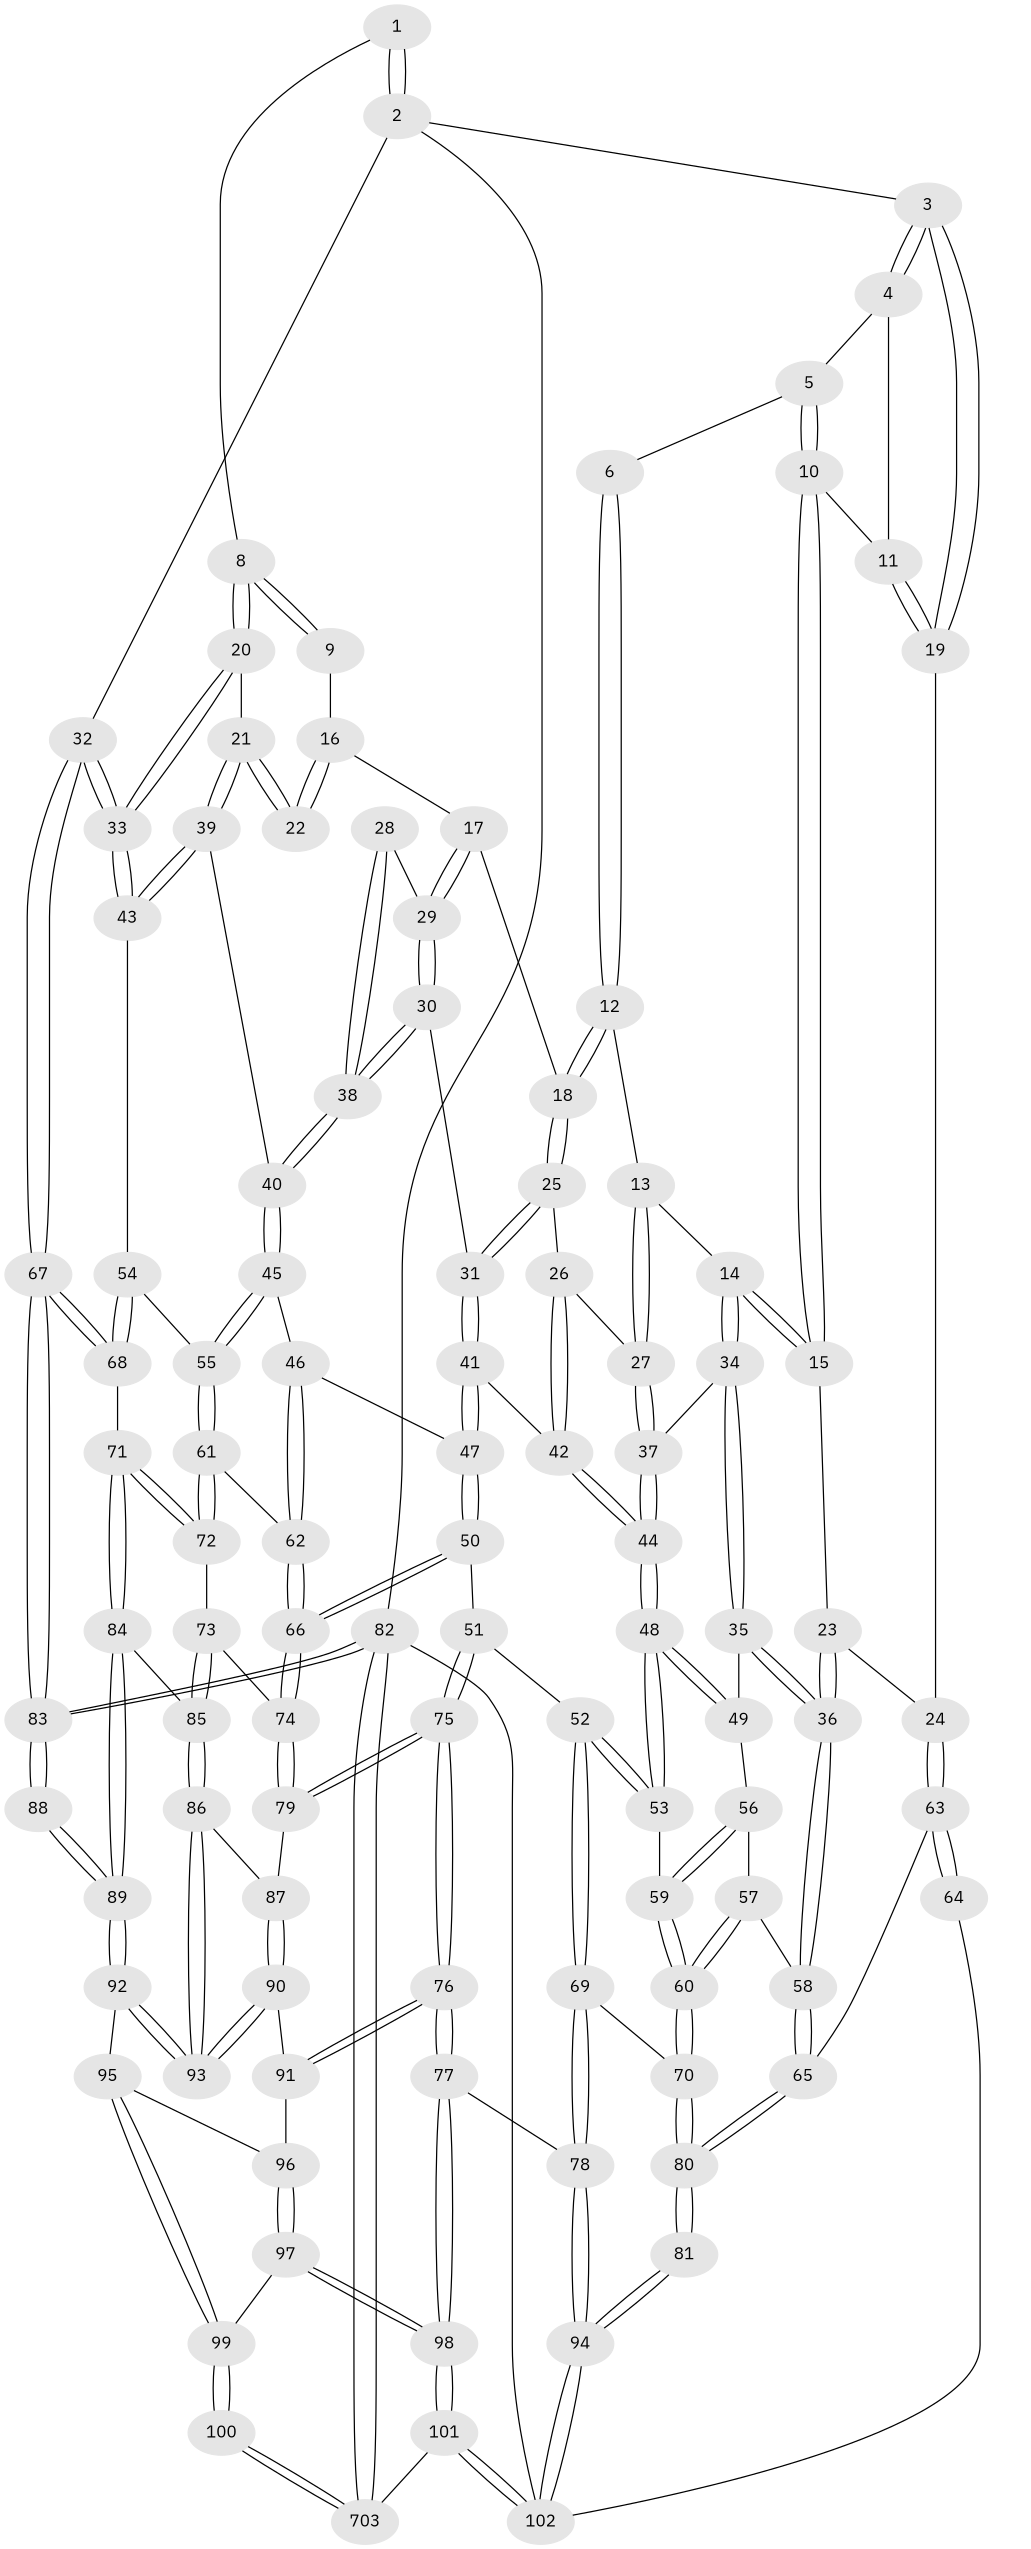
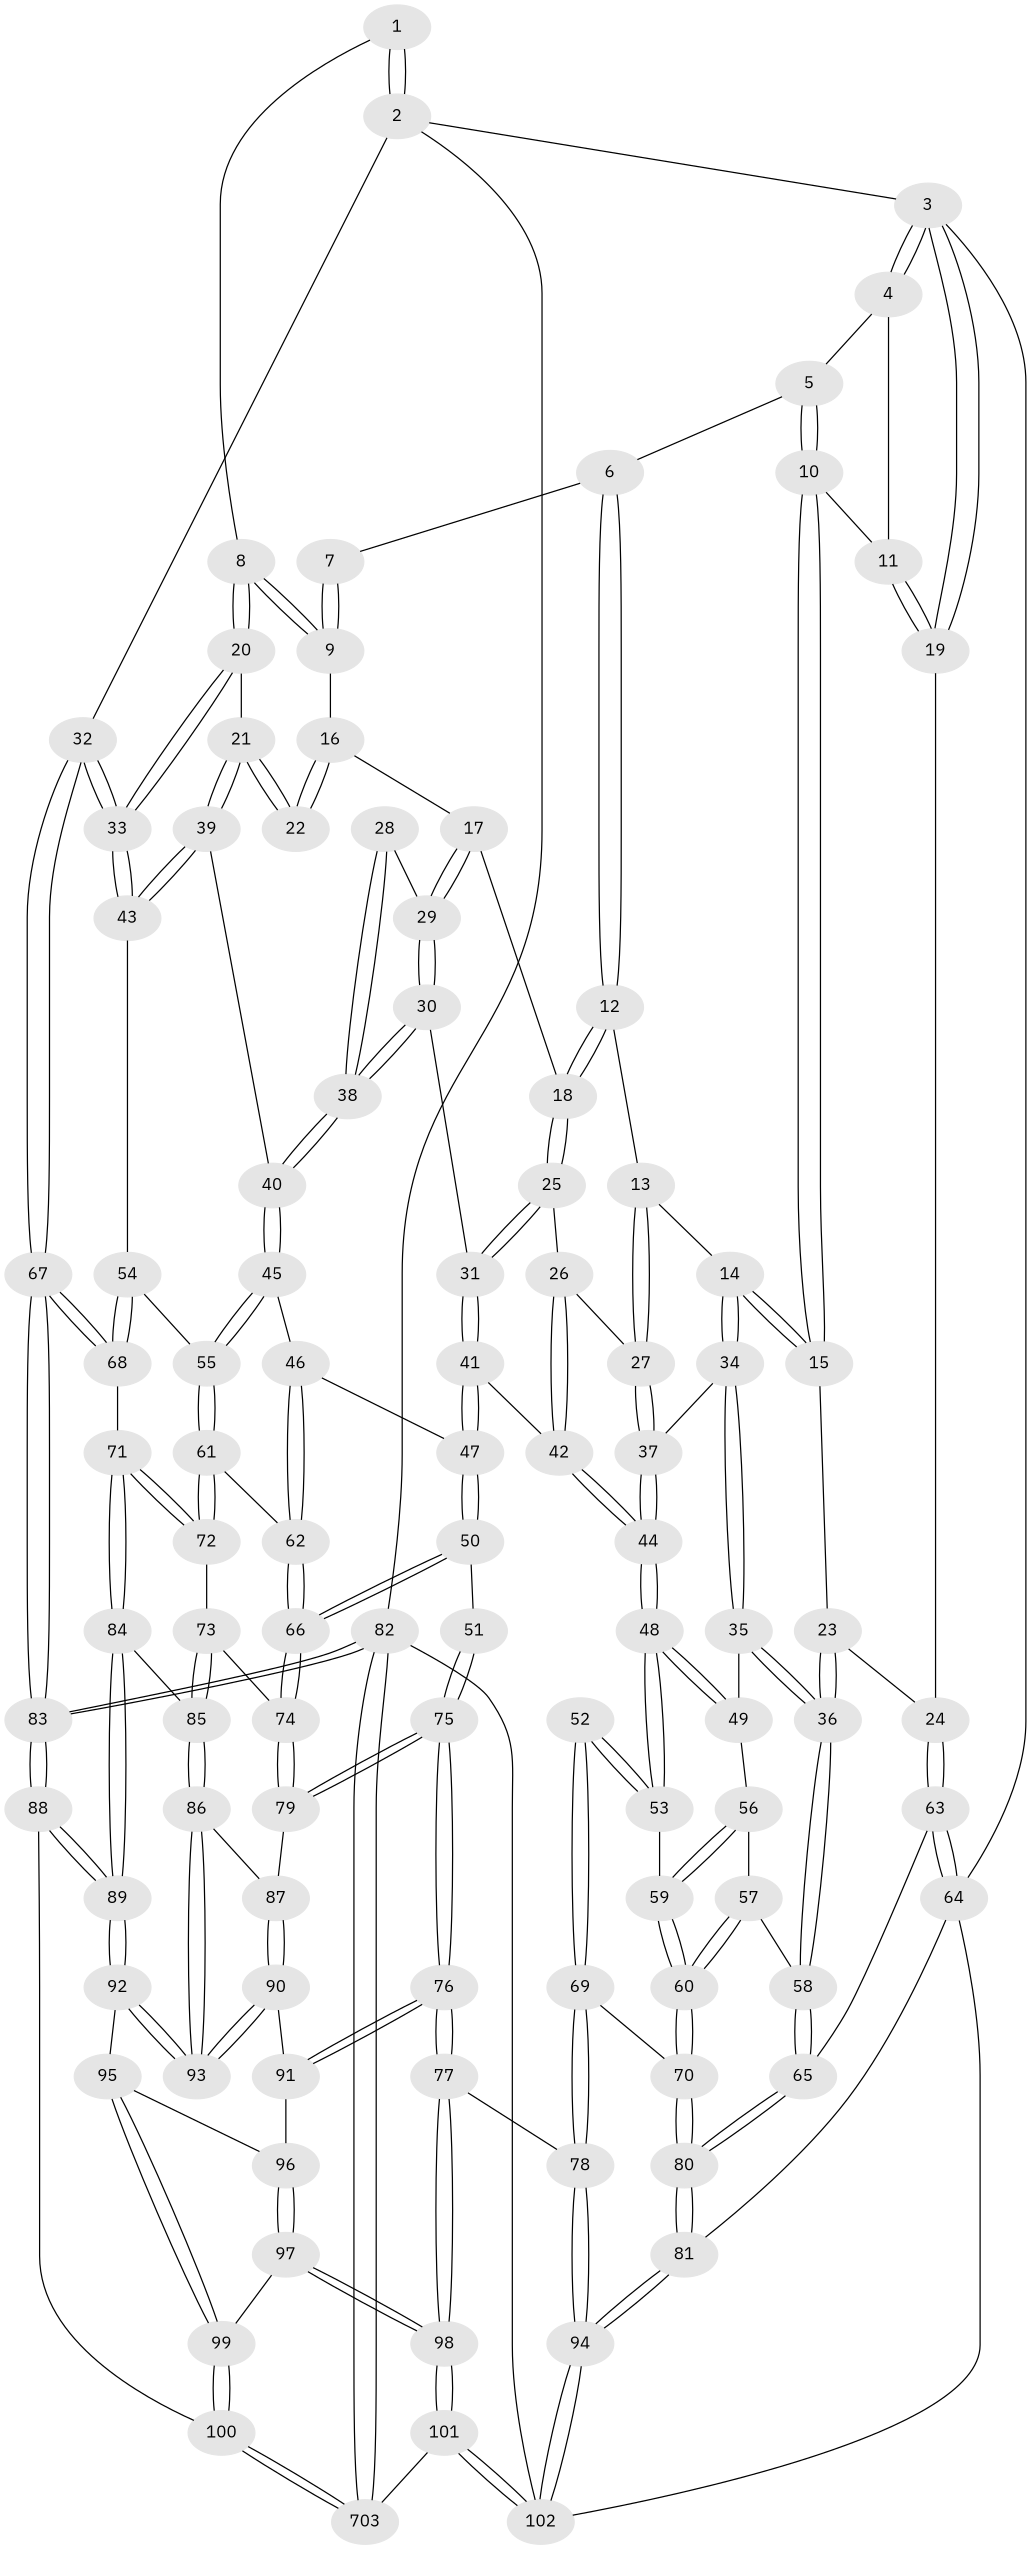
node "7": added
edge "3" -- "64": added
edge "51" -- "52": removed
edge "64" -- "81": added
edge "88" -- "100": added
